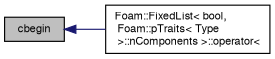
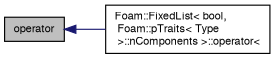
node "cbegin": label "cbegin" -> "operator"
